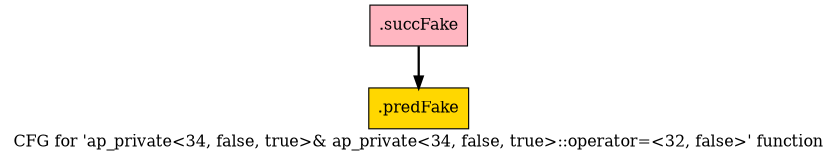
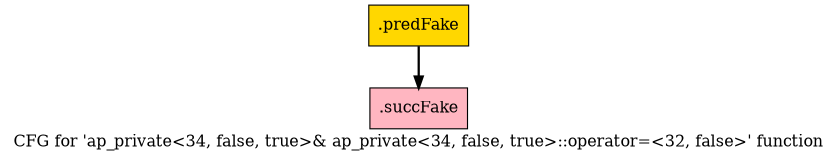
edge ".succFake" -> ".predFake": reversed
